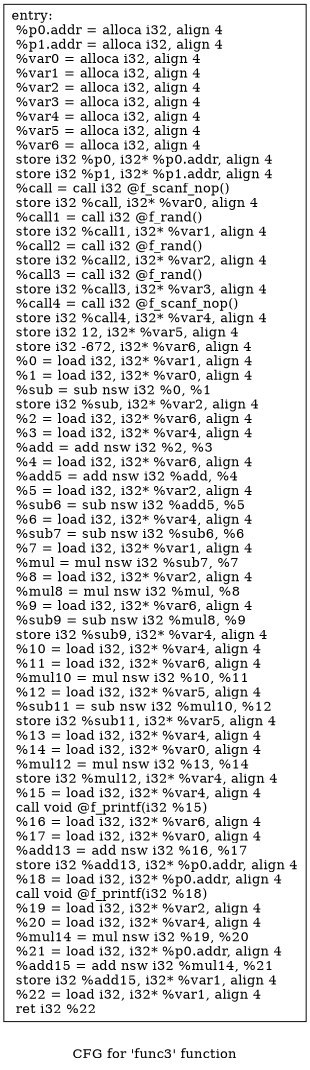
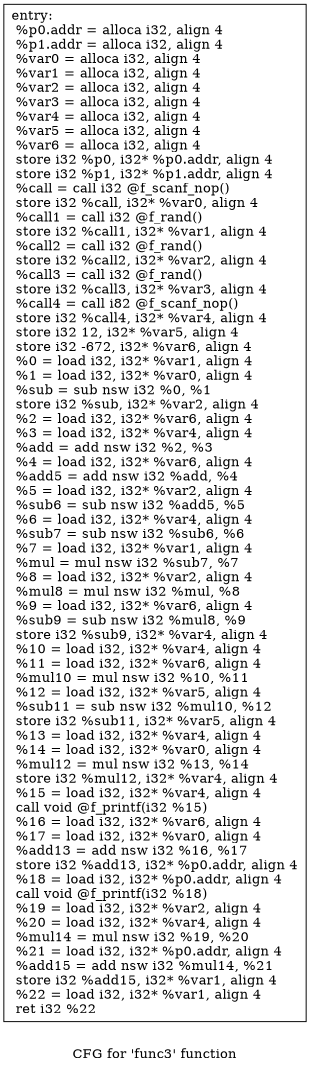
node "entry:": text "%call4 = call i32 @f_scanf_nop()" -> "%call4 = call i82 @f_scanf_nop()"
